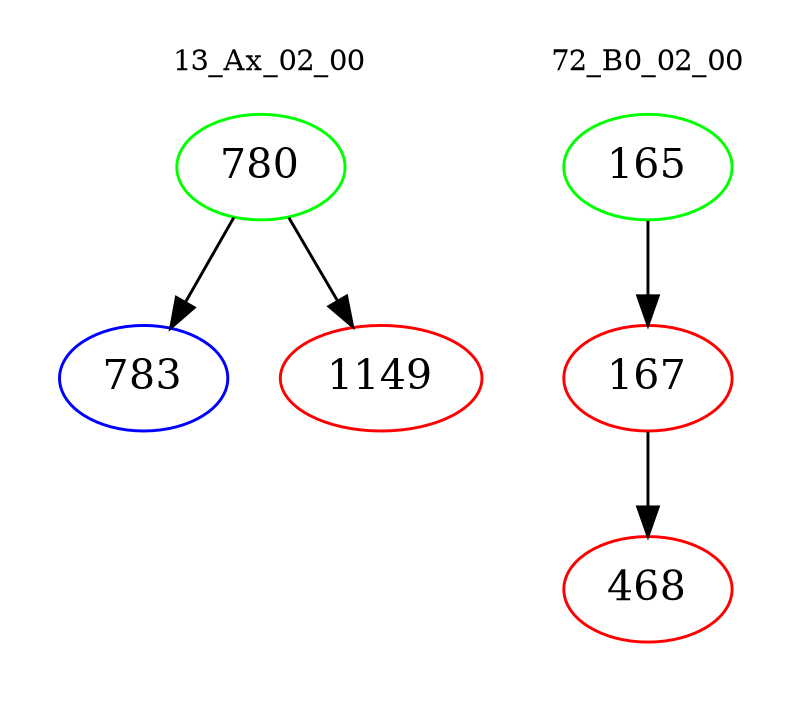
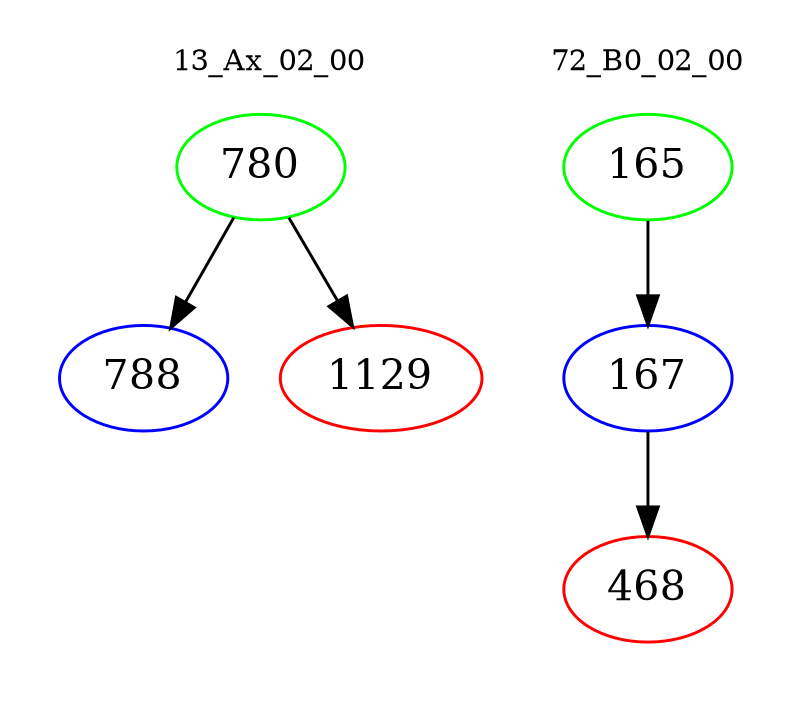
node "783": label "783" -> "788"
node "1149": label "1149" -> "1129"
node "167": color red -> blue
